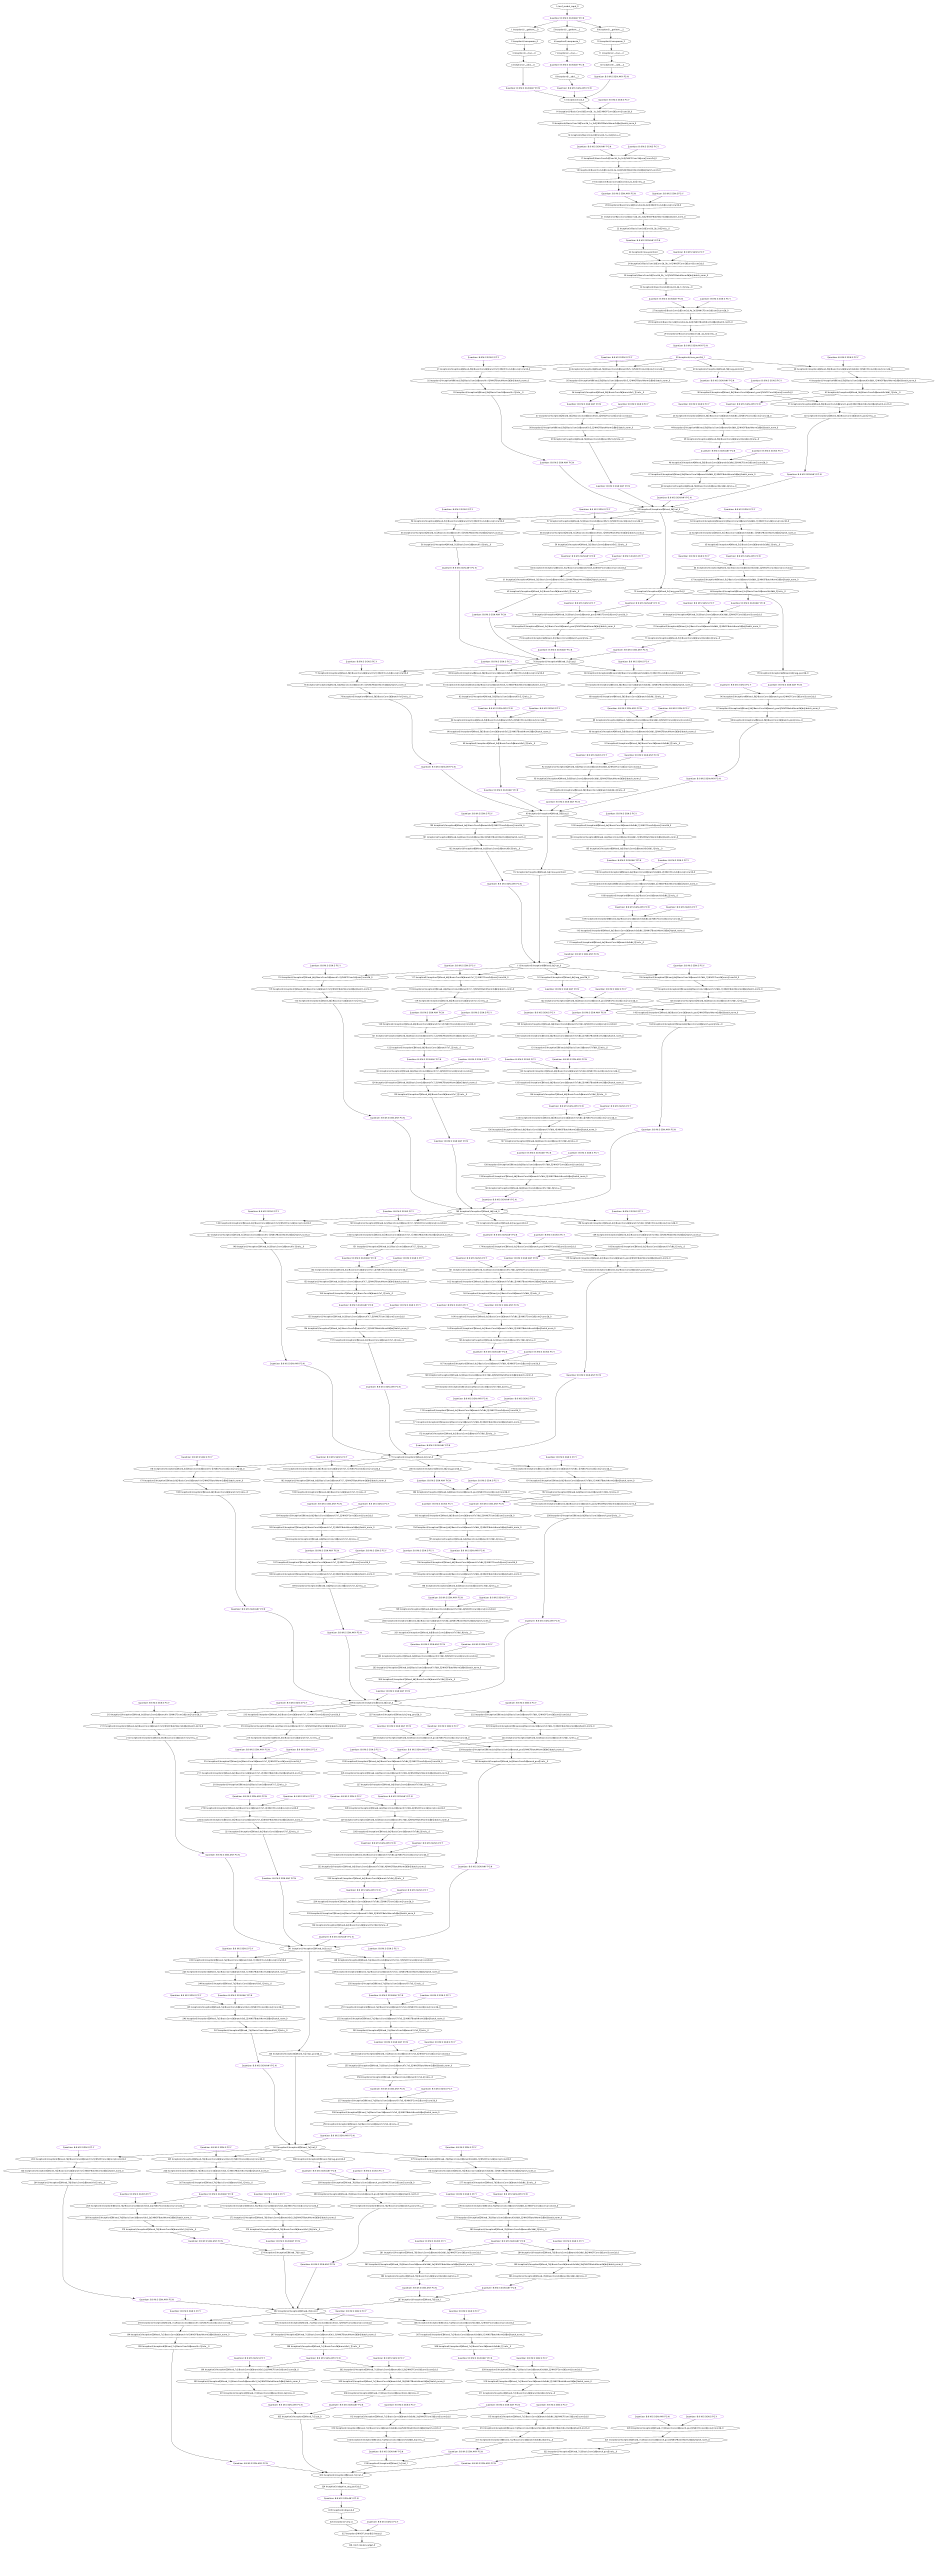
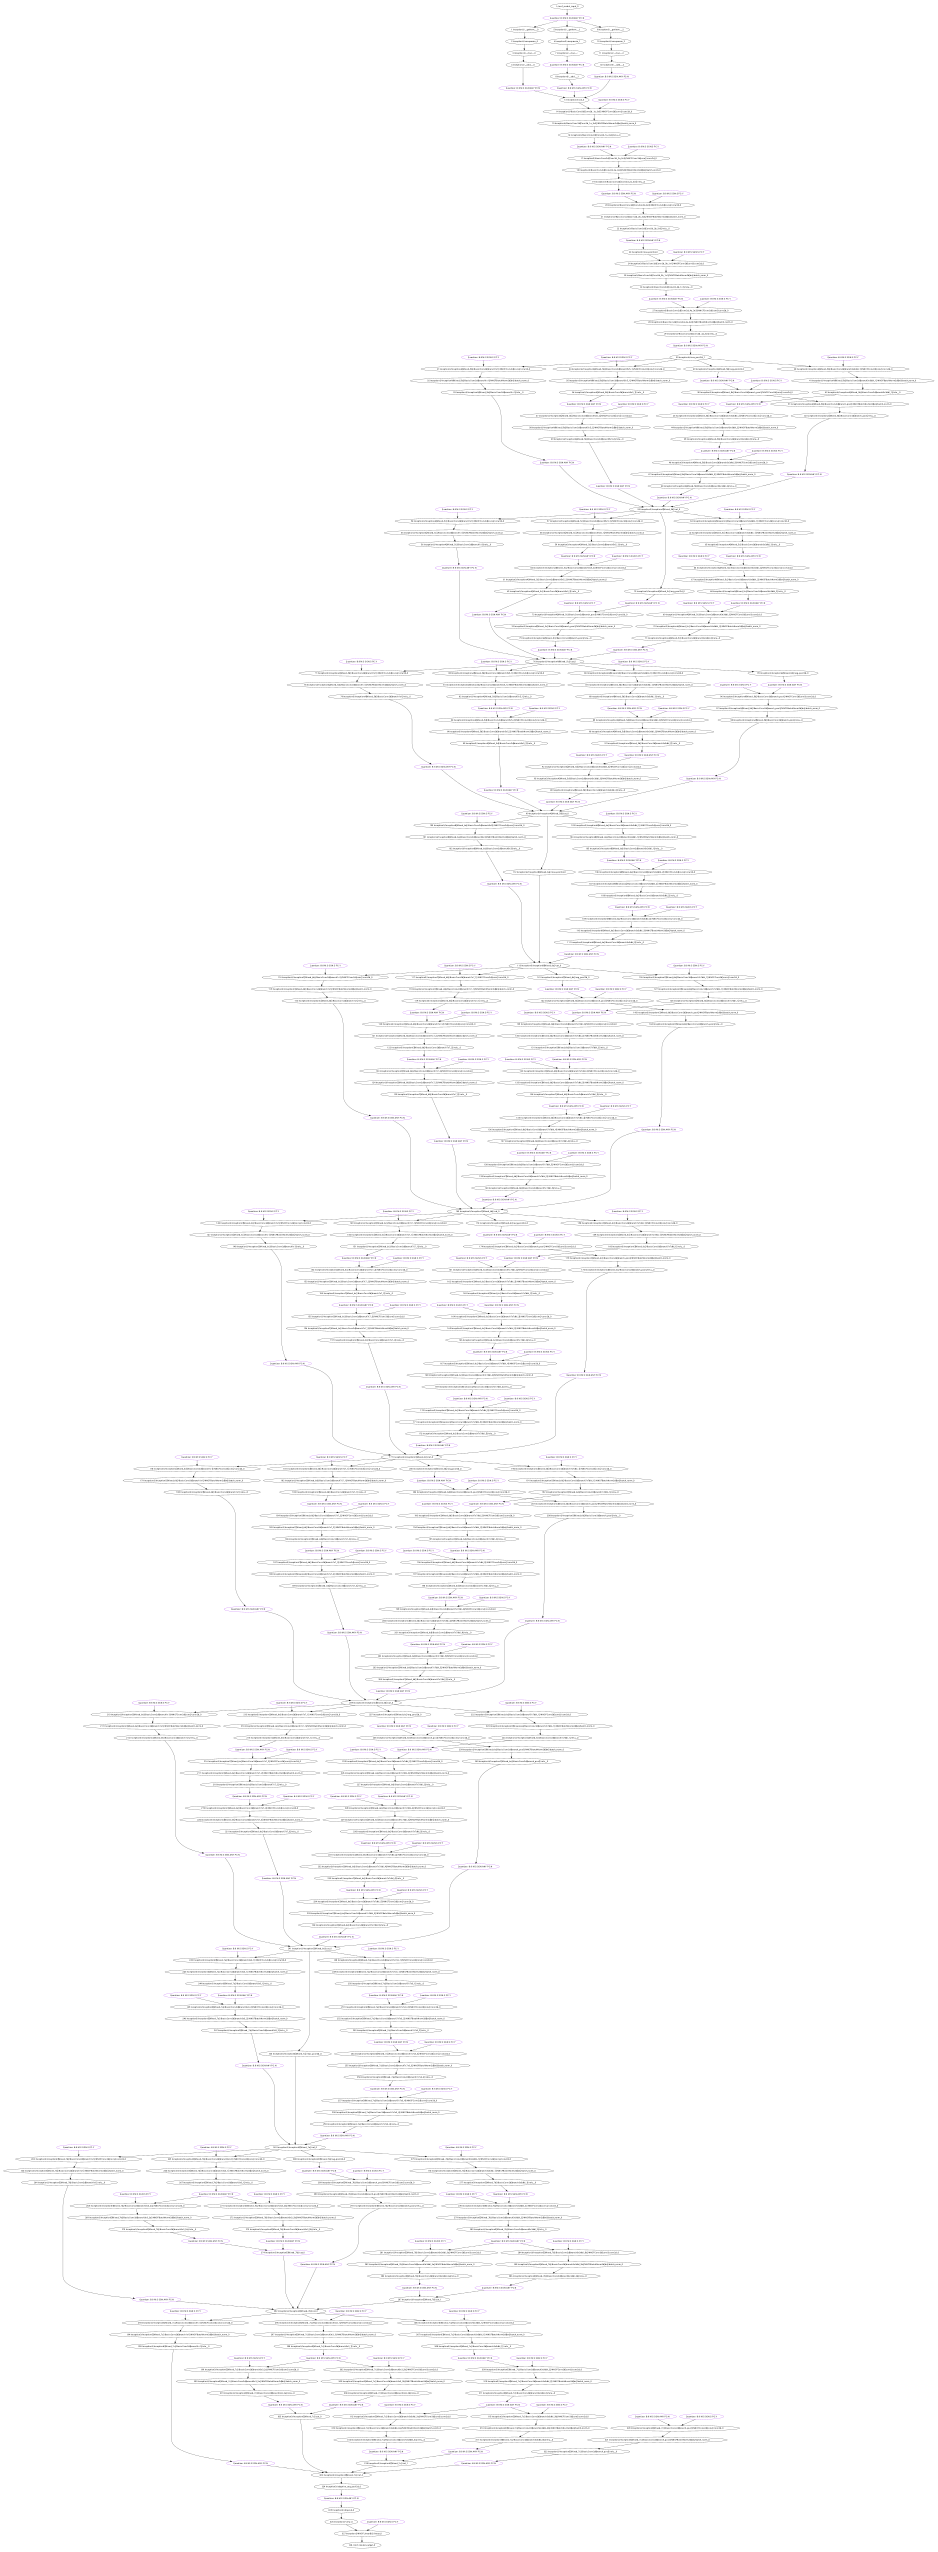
node "30 Inception3/max_pool2d_1": color purple -> black
edge "72 Inception3/InceptionA[Mixed_5c]/avg_pool2d_0" -> "95 Inception3/InceptionA[Mixed_5d]/avg_pool2d_0": now "76 Inception3/InceptionA[Mixed_5c]/cat_0" -> "95 Inception3/InceptionA[Mixed_5d]/avg_pool2d_0"
node "274 Inception3/InceptionE[Mixed_7b]/cat_0": color black -> purple
